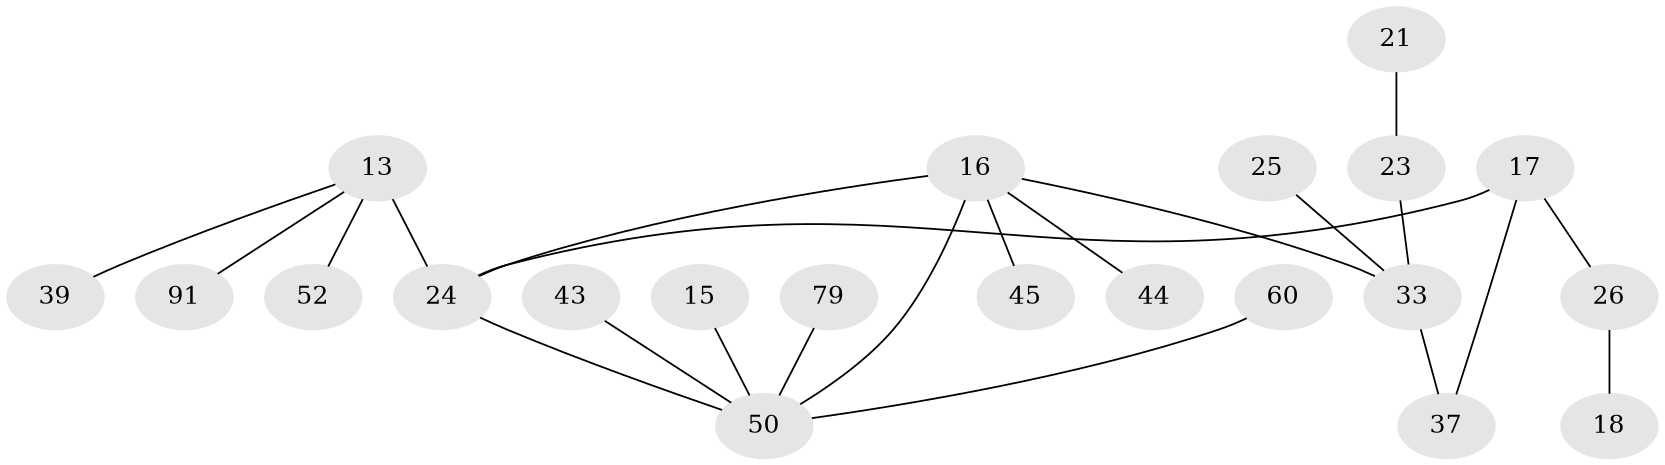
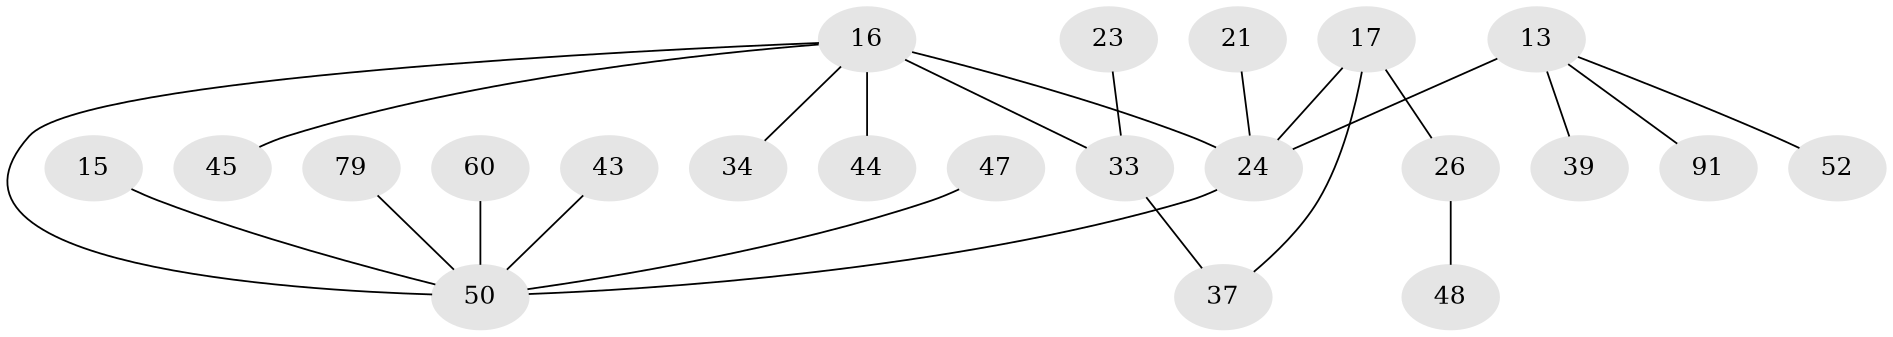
edge "21" -- "23": now "21" -- "24"
node "34": added
node "47": added
node "25": removed
node "18": label "18" -> "48"
